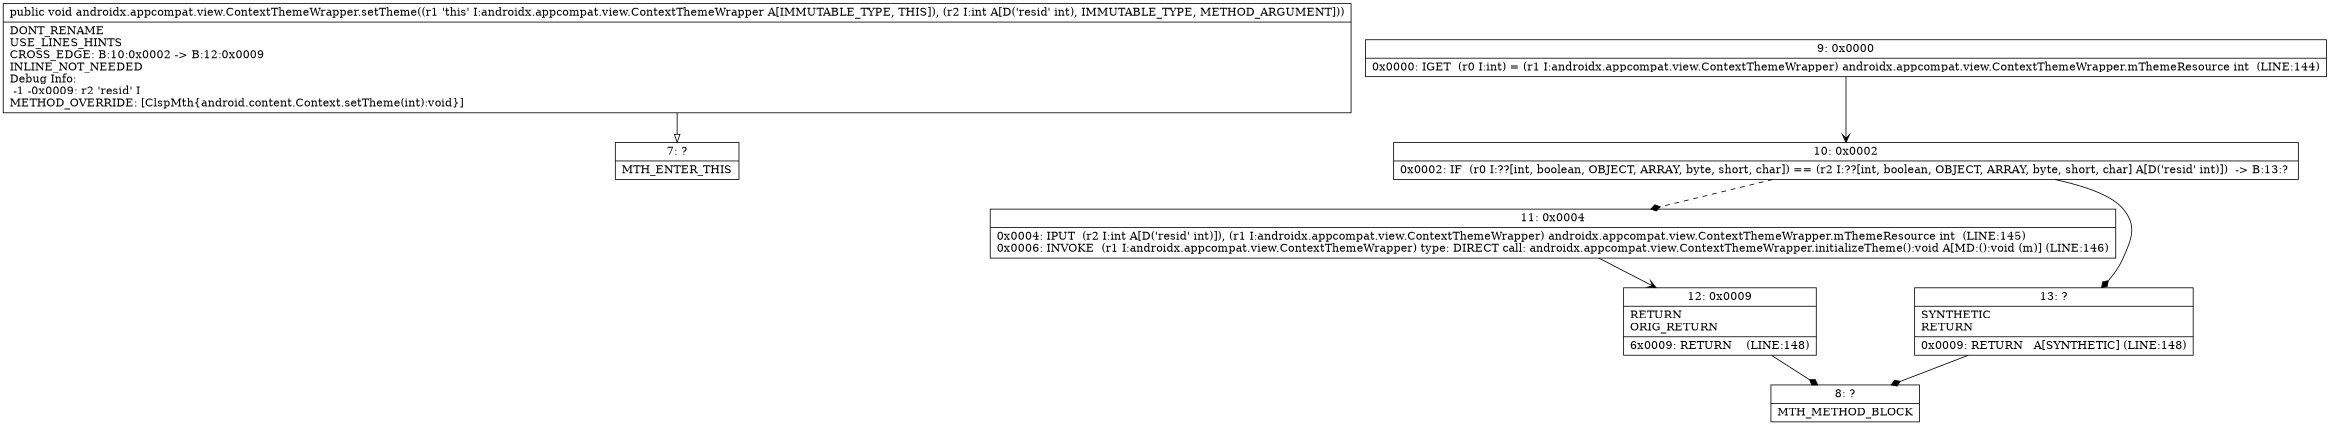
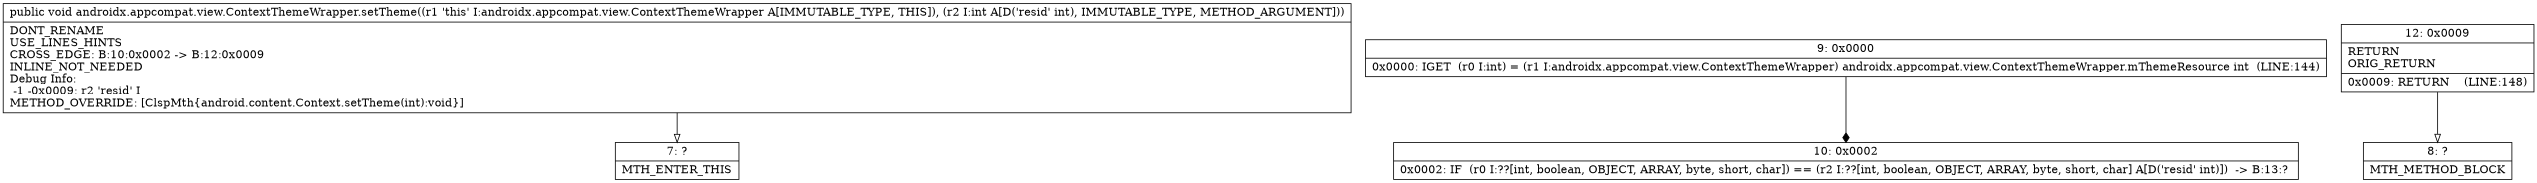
edge "9: 0x0000" -> "10: 0x0002": arrowhead vee -> diamond
node "11: 0x0004": removed
node "13: ?": removed
node "12: 0x0009": text "6x0009: RETURN    (LINE:148)" -> "0x0009: RETURN    (LINE:148)"
edge "12: 0x0009" -> "8: ?": arrowhead diamond -> onormal
